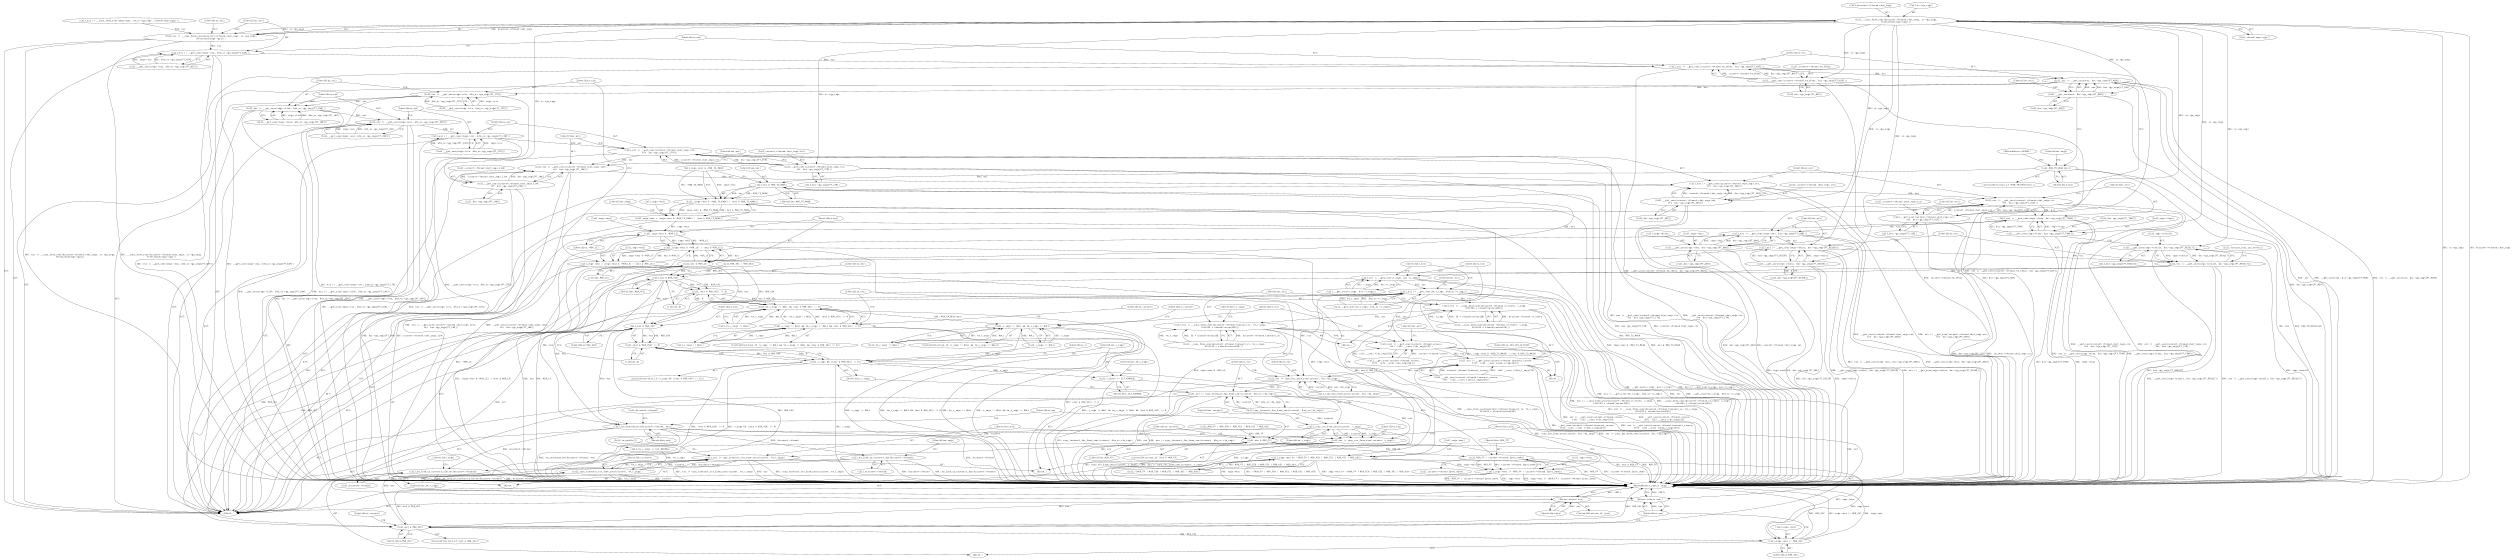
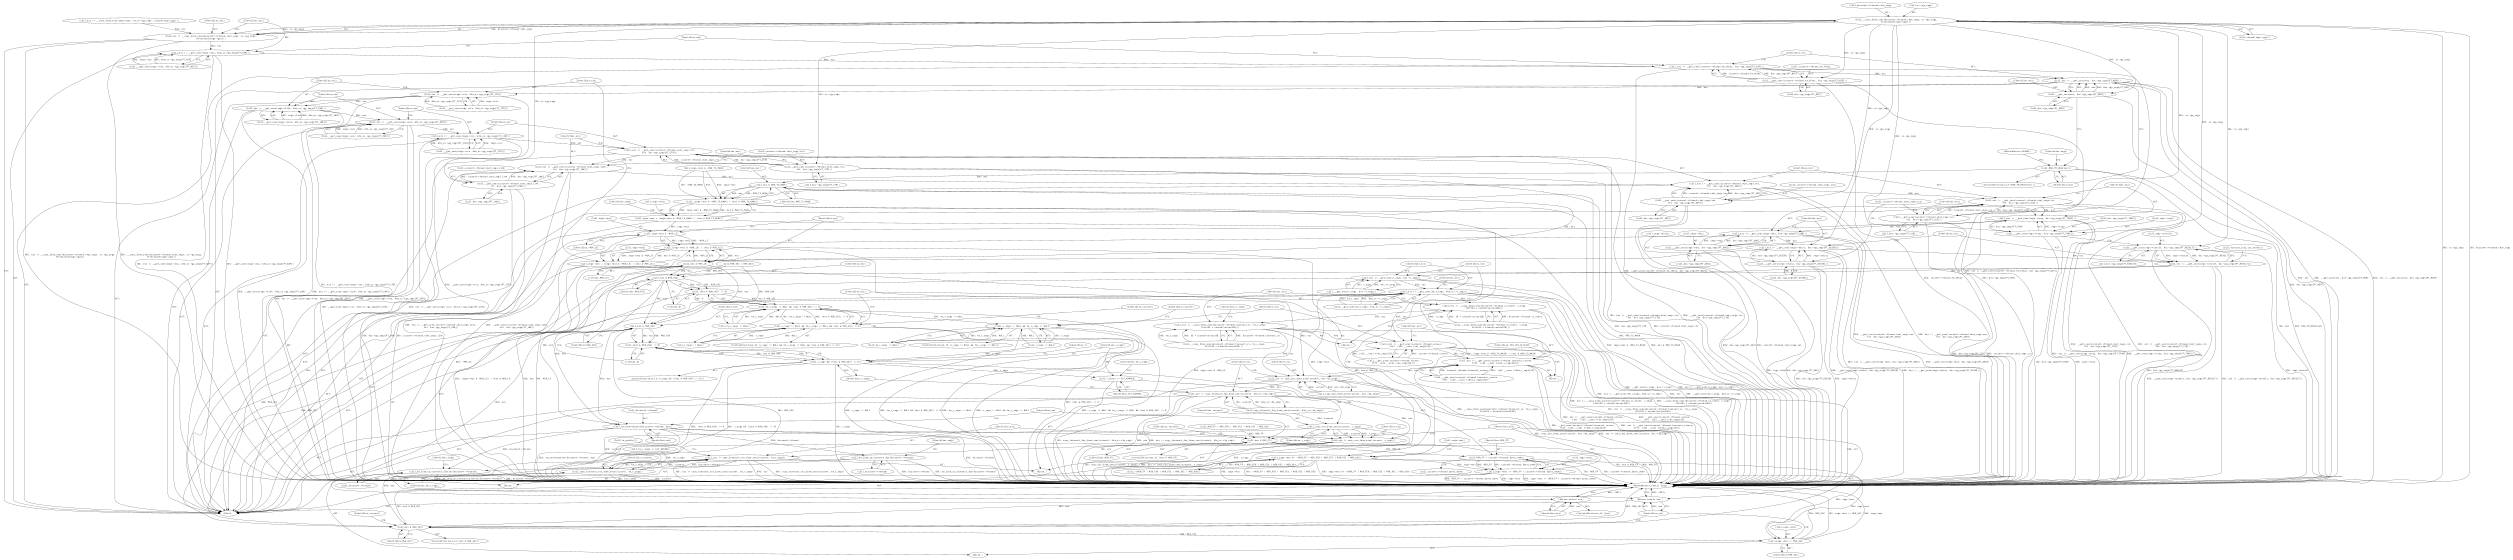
edge "(Call,regs->msr & ~MSR_TS_MASK)" -> "(Call,msr & MSR_TS_MASK)": now "(Call,(regs->msr & ~MSR_TS_MASK) | (msr & MSR_TS_MASK))" -> "(Call,msr & MSR_TS_MASK)"
edge "(Call,err |= __get_user(regs->trap, &sc->gp_regs[PT_TRAP]))" -> "(Call,__get_user(regs->trap, &sc->gp_regs[PT_TRAP]))": now "(Call,current->thread.ckpt_regs.ccr)" -> "(Call,__get_user(regs->trap, &sc->gp_regs[PT_TRAP]))"
edge "(Call,regs->dsisr)" -> "(Call,__get_user(regs->dar, &sc->gp_regs[PT_DAR]))": now "(Call,regs->dsisr)" -> "(Call,__get_user(regs->dsisr, &sc->gp_regs[PT_DSISR]))"
edge "(Call,tm_v_regs != NULL && (msr & MSR_VEC) != 0)" -> "(Call,v_regs != NULL && tm_v_regs != NULL)": label "DDG: MSR_TM_RESV(msr)" -> "DDG: tm_v_regs != NULL"
edge "(Call,copy_vsx_from_user(current, v_regs))" -> "(Call,tm_v_regs += ELF_NVRREG)": now "(Call,copy_vsx_from_user(current, v_regs))" -> "(Call,copy_transact_vsx_from_user(current, tm_v_regs))"
